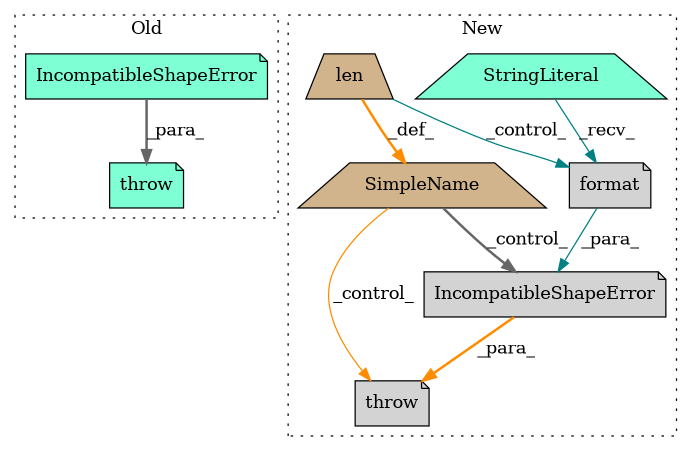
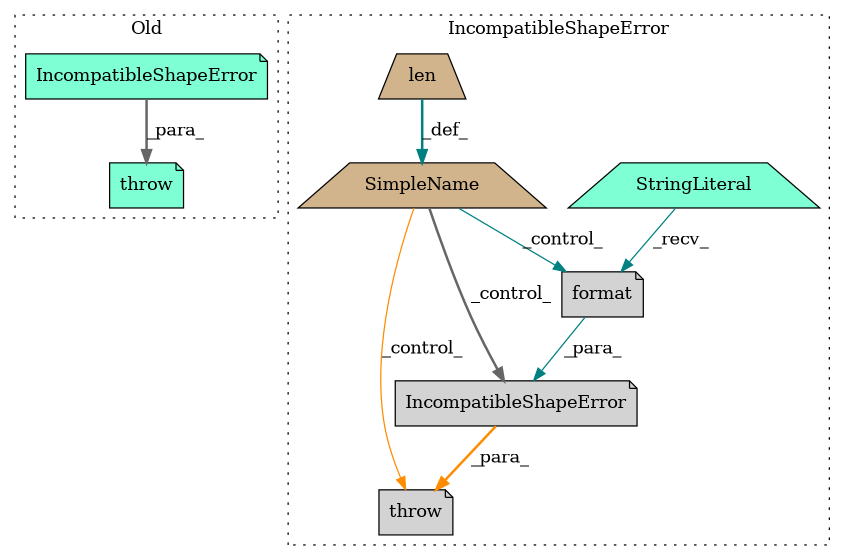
cluster "New": label "New" -> "IncompatibleShapeError"
edge "len" -> "SimpleName": color darkorange -> teal
edge "len" -> "format": now "SimpleName" -> "format"
